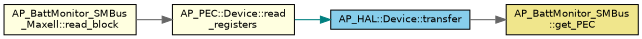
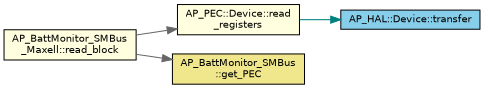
edge "AP_HAL::Device::transfer" -> "AP_BattMonitor_SMBus ::get_PEC": now "AP_BattMonitor_SMBus _Maxell::read_block" -> "AP_BattMonitor_SMBus ::get_PEC"
